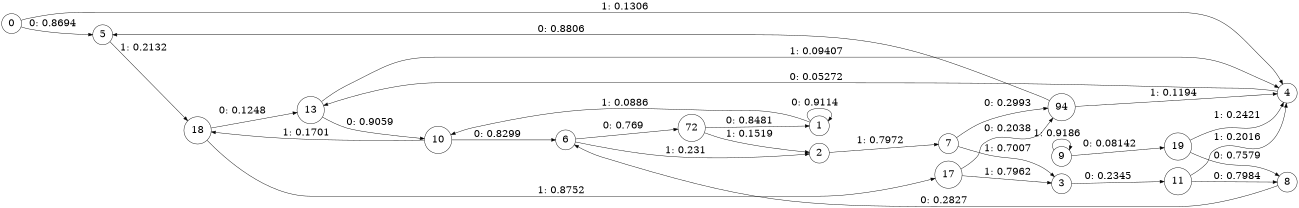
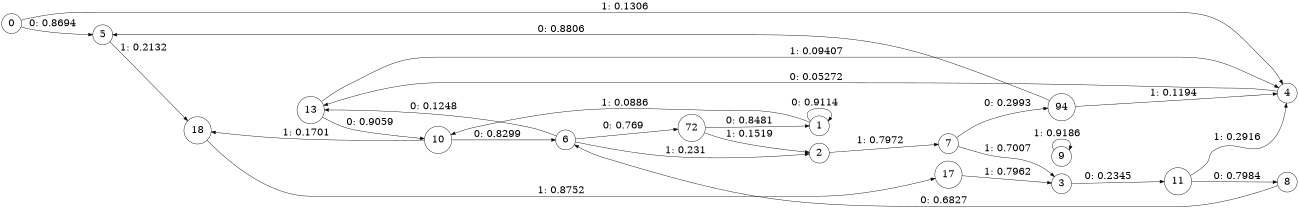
edge "18" -> "13": now "6" -> "13"
edge "17" -> "94": removed, label "0: 0.2038"
edge "11" -> "4": label "1: 0.2016   " -> "1: 0.2916   "
node "19": removed
edge "8" -> "6": label "0: 0.2827   " -> "0: 0.6827   "
